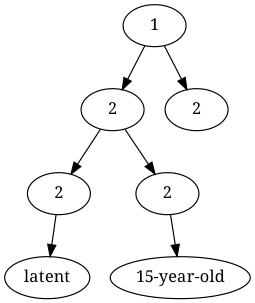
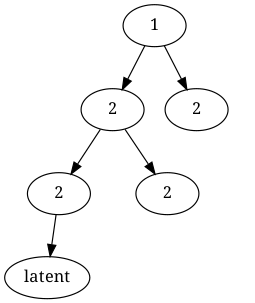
node "15-year-old": removed
